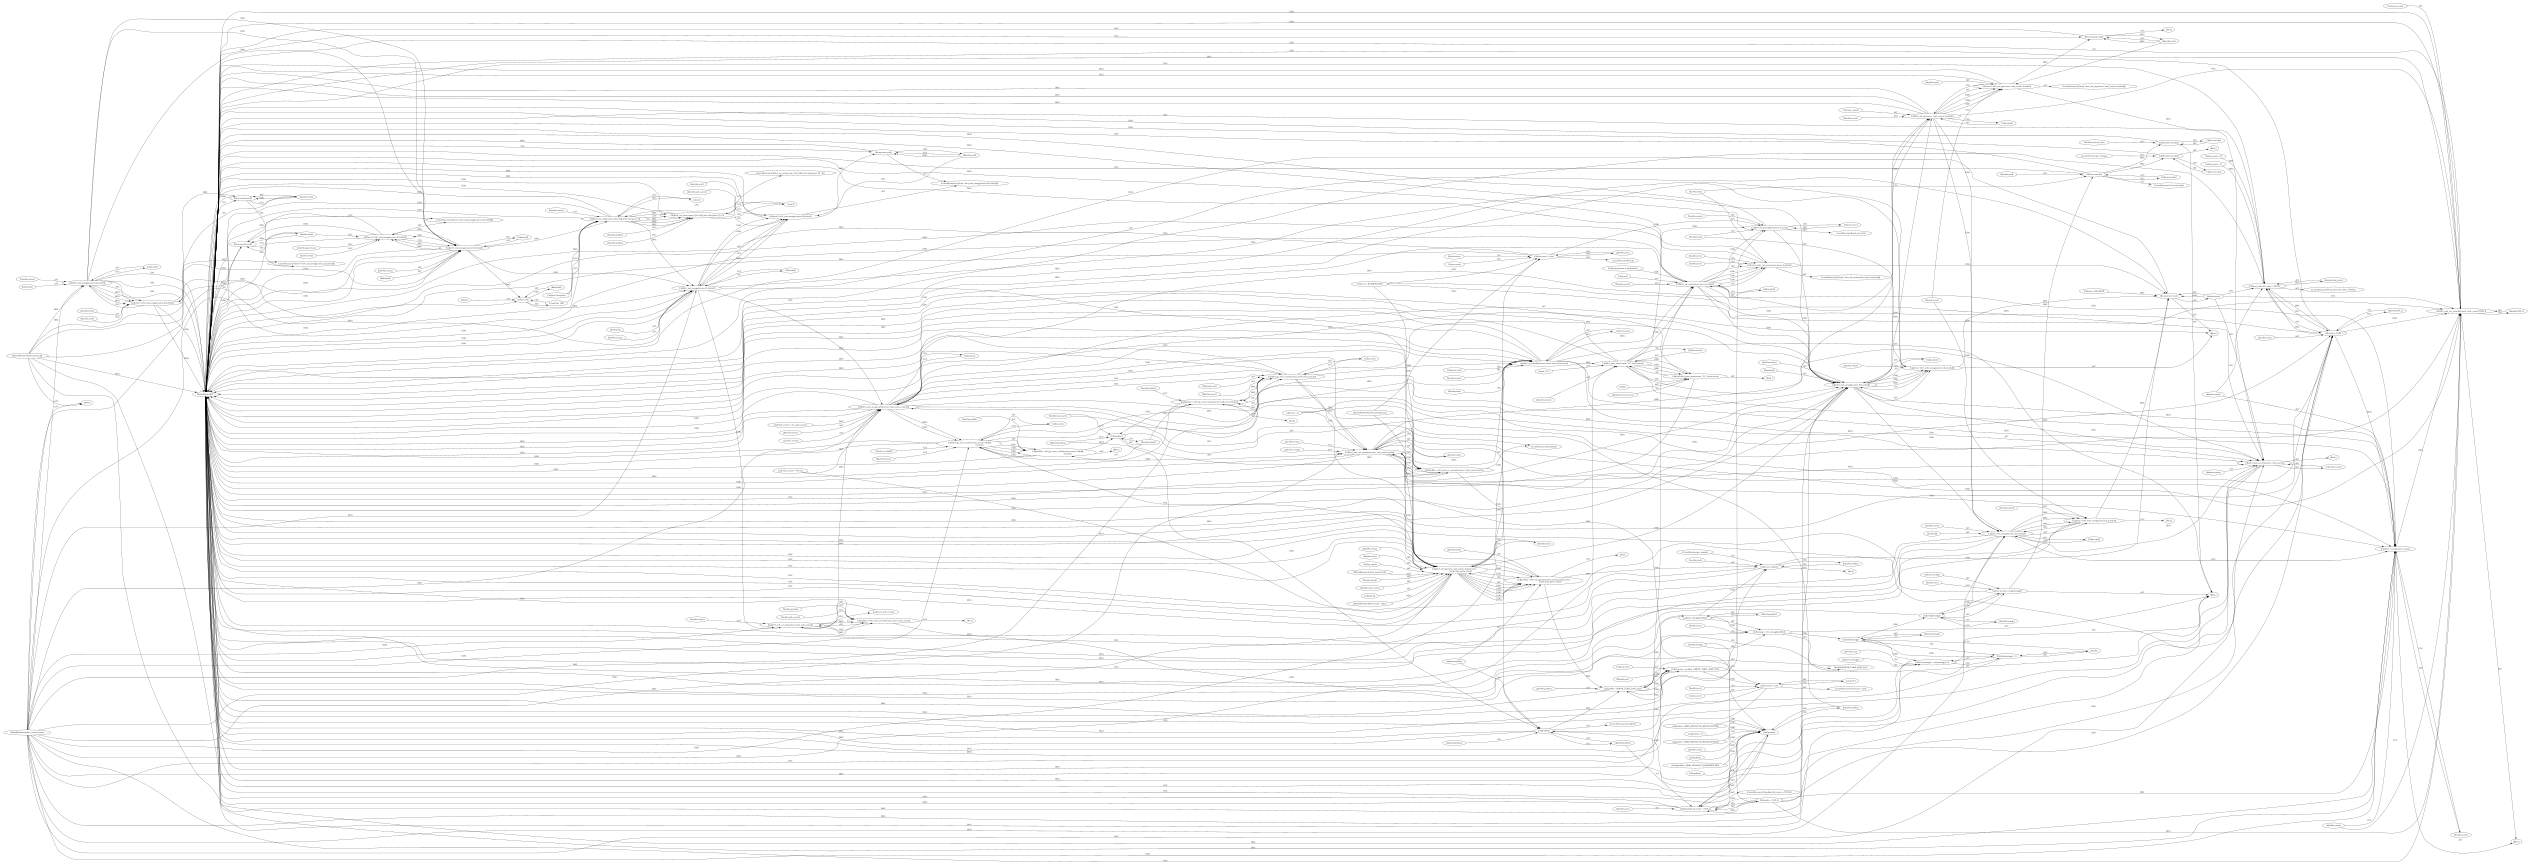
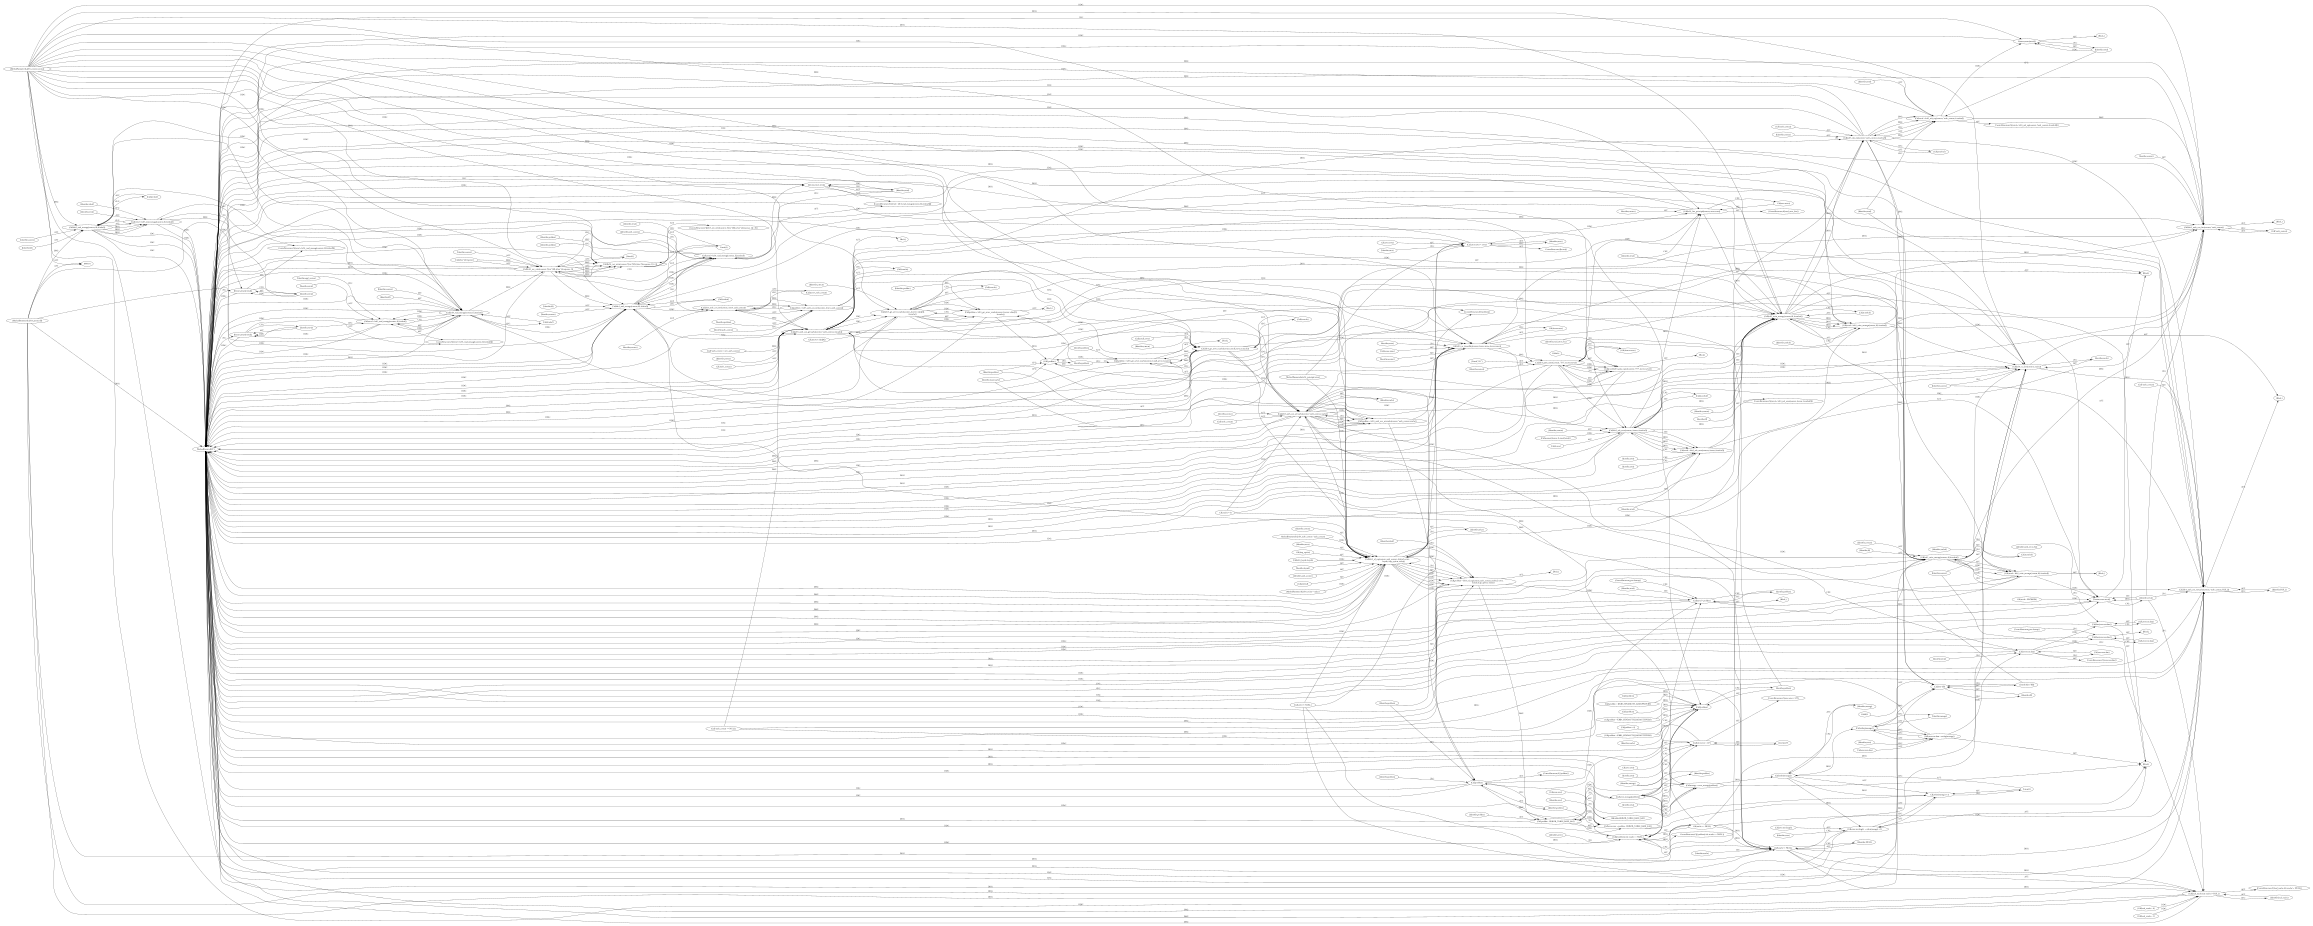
node "(Call,server != BADAPPLVERS)": label "(Call,server != BADAPPLVERS)" -> "(Call,server != NULL)"
edge "(Call,local_rcache && rcache != NULL)" -> "(Call,rcache != NULL)": removed, label "CFG:"
node "(MethodParameterIn,krb5_auth_context * auth_context)": added
node "(MethodParameterIn,krb5_keytab keytab)": label "(MethodParameterIn,krb5_keytab keytab)" -> "(Call,krb5_keytab keytab)"
edge "(Call,message = error_message(problem))" -> "(Identifier,ERROR_TABLE_BASE_krb5)": now "(Call,message = error_message(problem))" -> "(Call,error_message(problem))"
edge "(Call,strdup(message))" -> "(MethodReturn,RET)": now "(Call,strdup(message))" -> "(Call,(int *)fd)"
edge "(Call,error.error = problem - ERROR_TABLE_BASE_krb5)" -> "(MethodReturn,RET)": removed, label "DDG:"
edge "(Call,*auth_context == NULL)" -> "(Call,krb5_auth_con_setrcache(context, *auth_context, NULL))": added, label "DDG:"
node "(Literal,problem = KRB5_SENDAUTH_BADAPPLVERS)": label "(Literal,problem = KRB5_SENDAUTH_BADAPPLVERS)" -> "(Call,problem = KRB5_SENDAUTH_BADAPPLVERS)"
